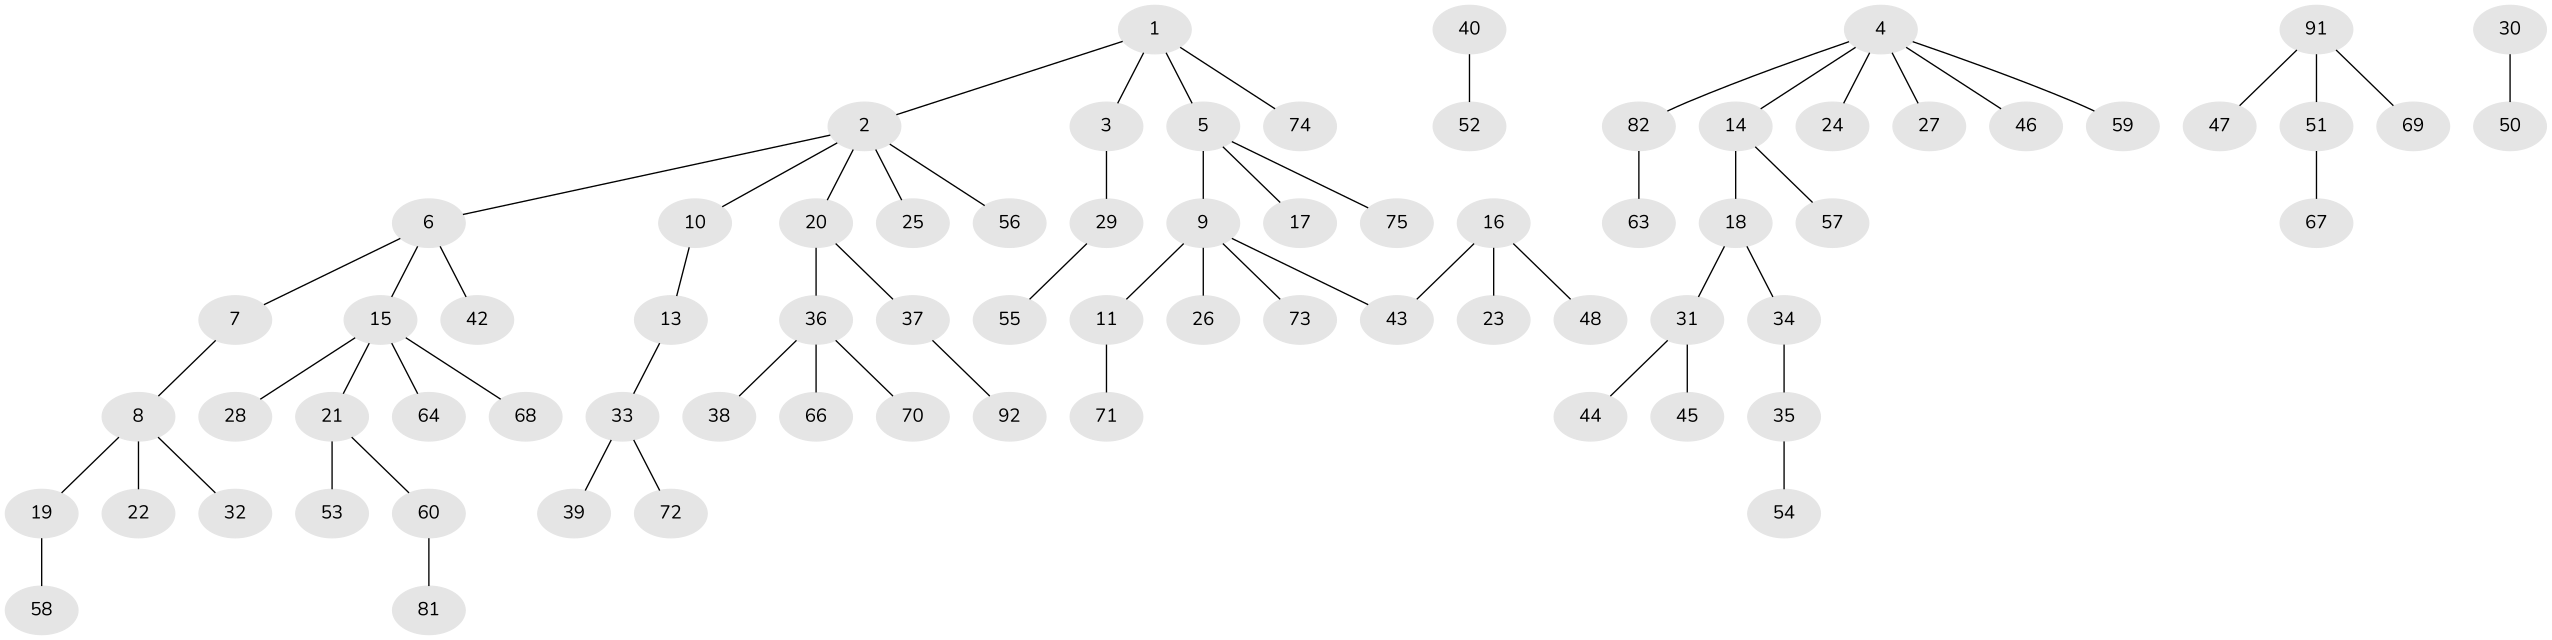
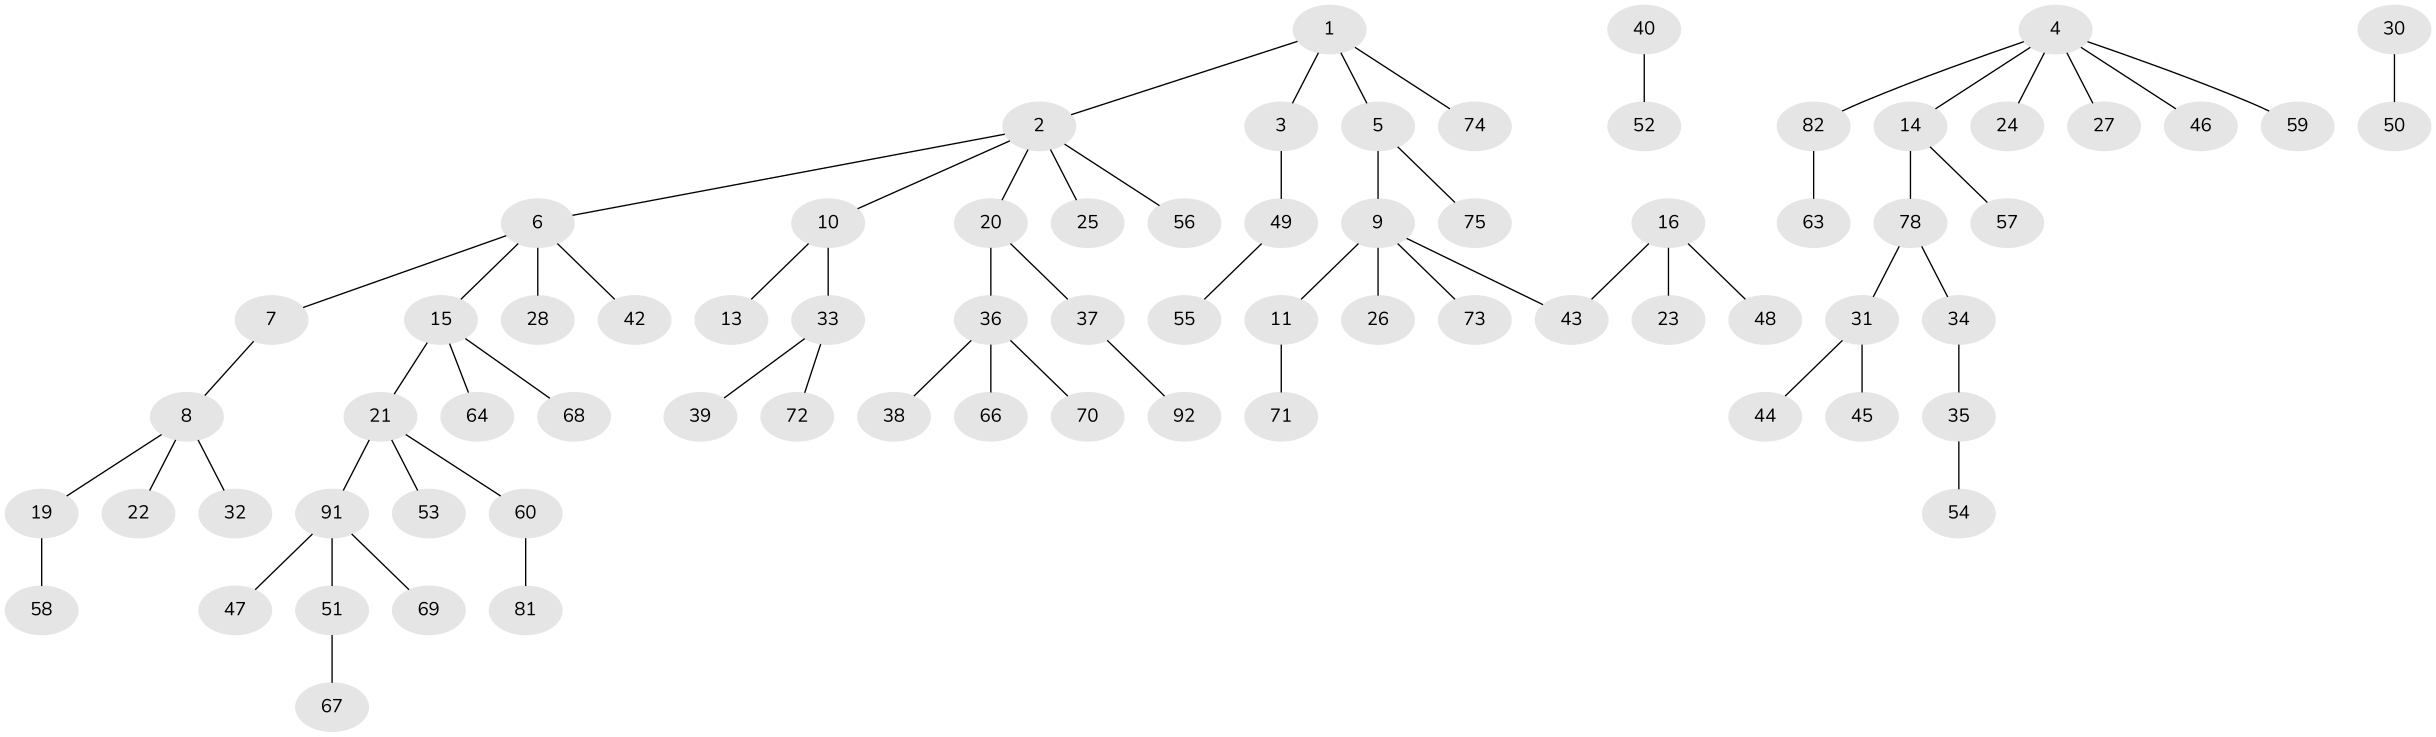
node "29": label "29" -> "49"
node "17": removed
node "18": label "18" -> "78"
edge "15" -- "28": now "6" -- "28"
edge "13" -- "33": now "10" -- "33"
edge "21" -- "91": added
